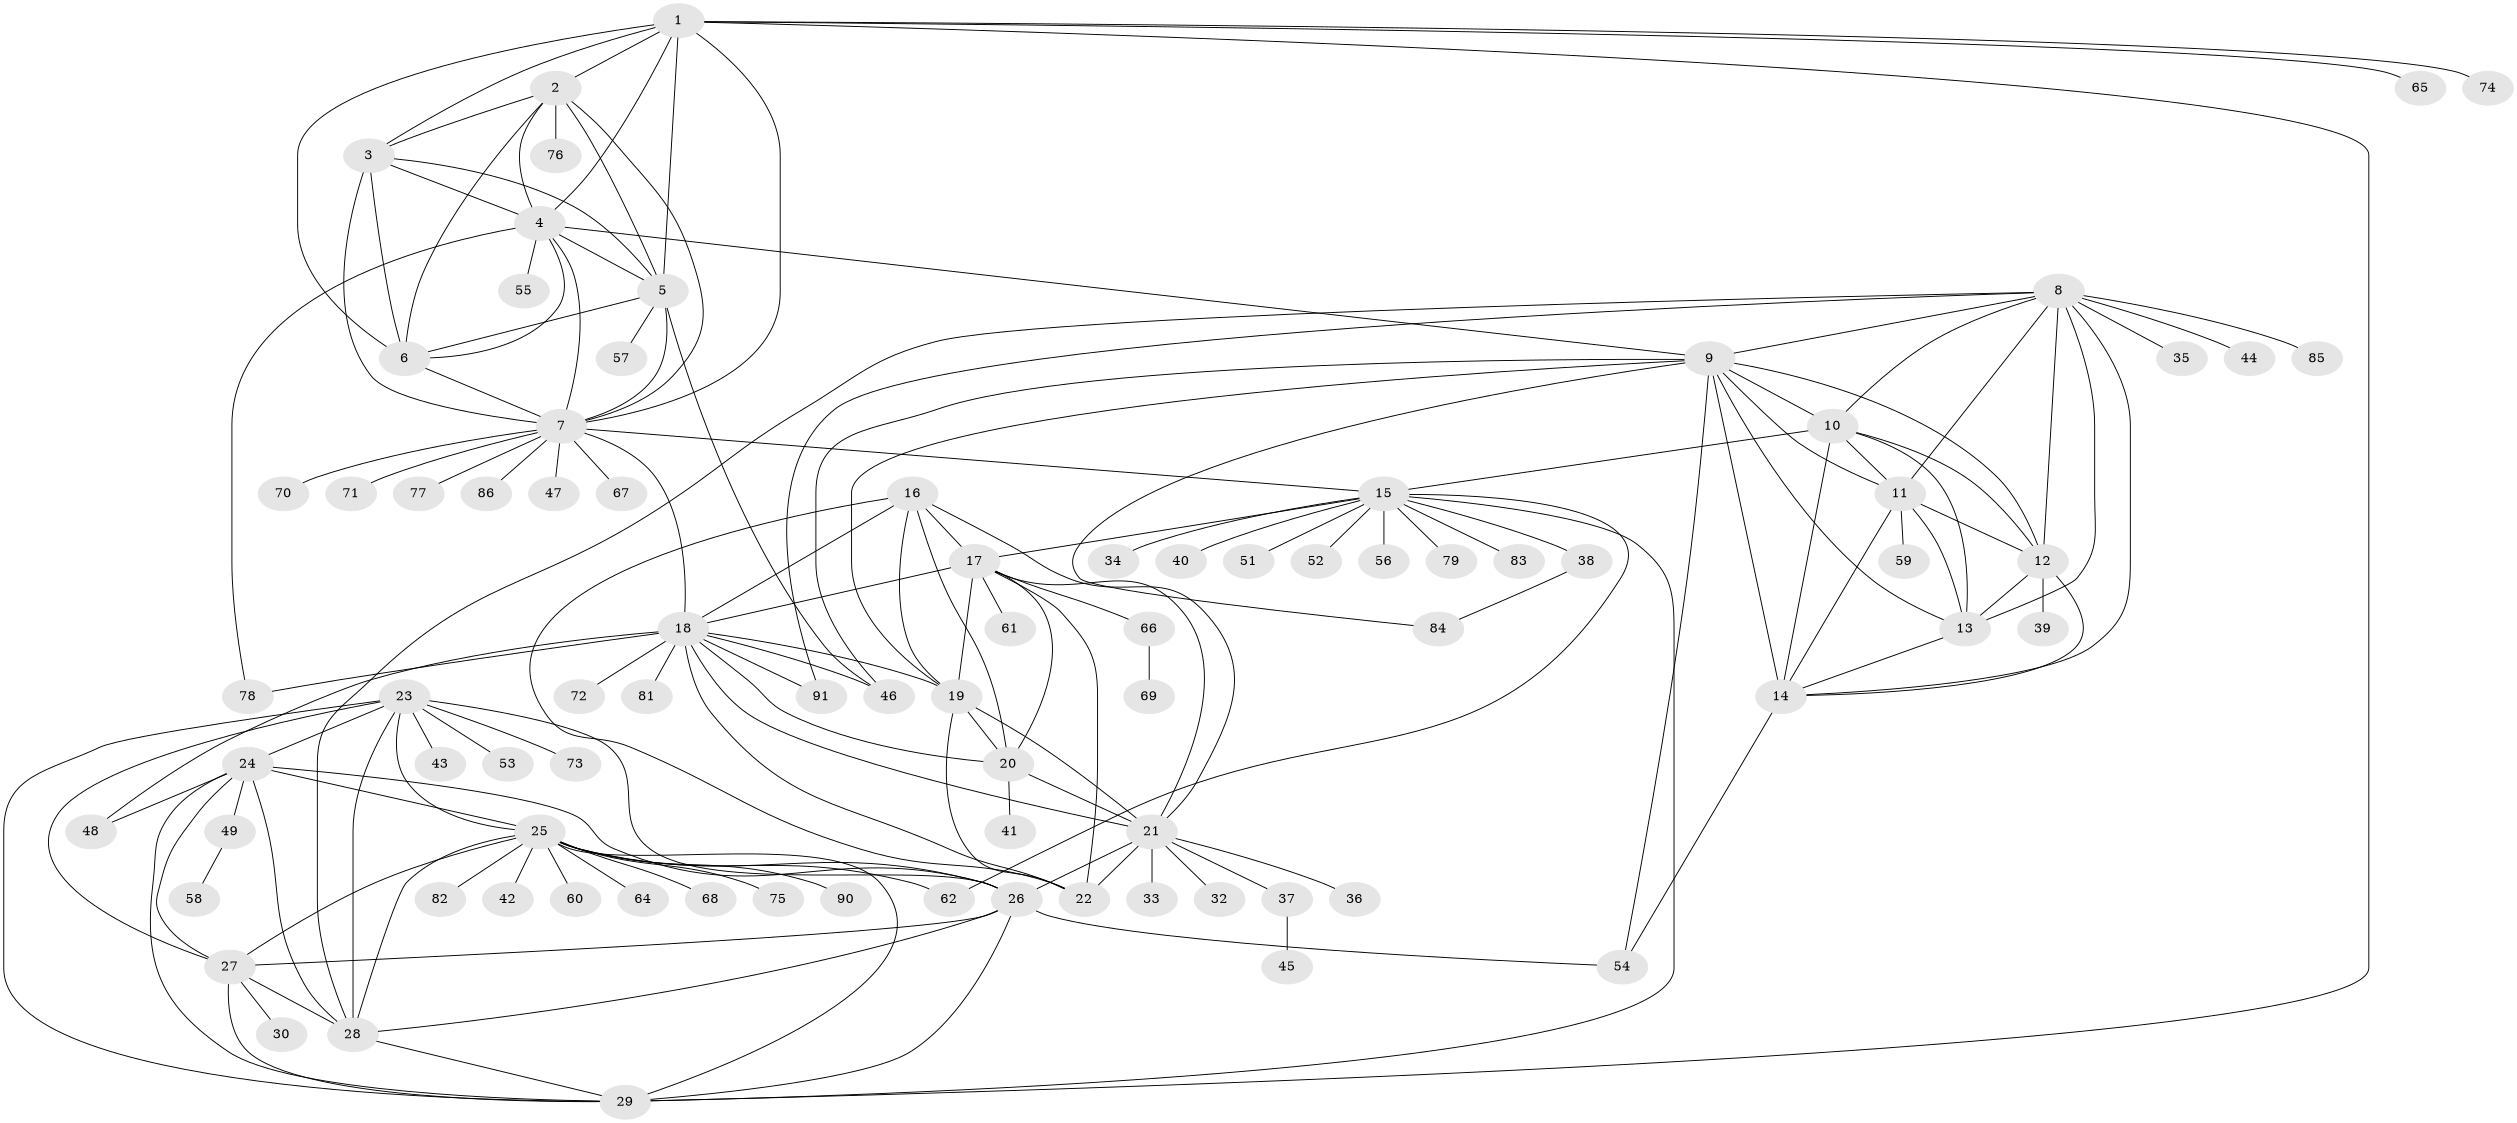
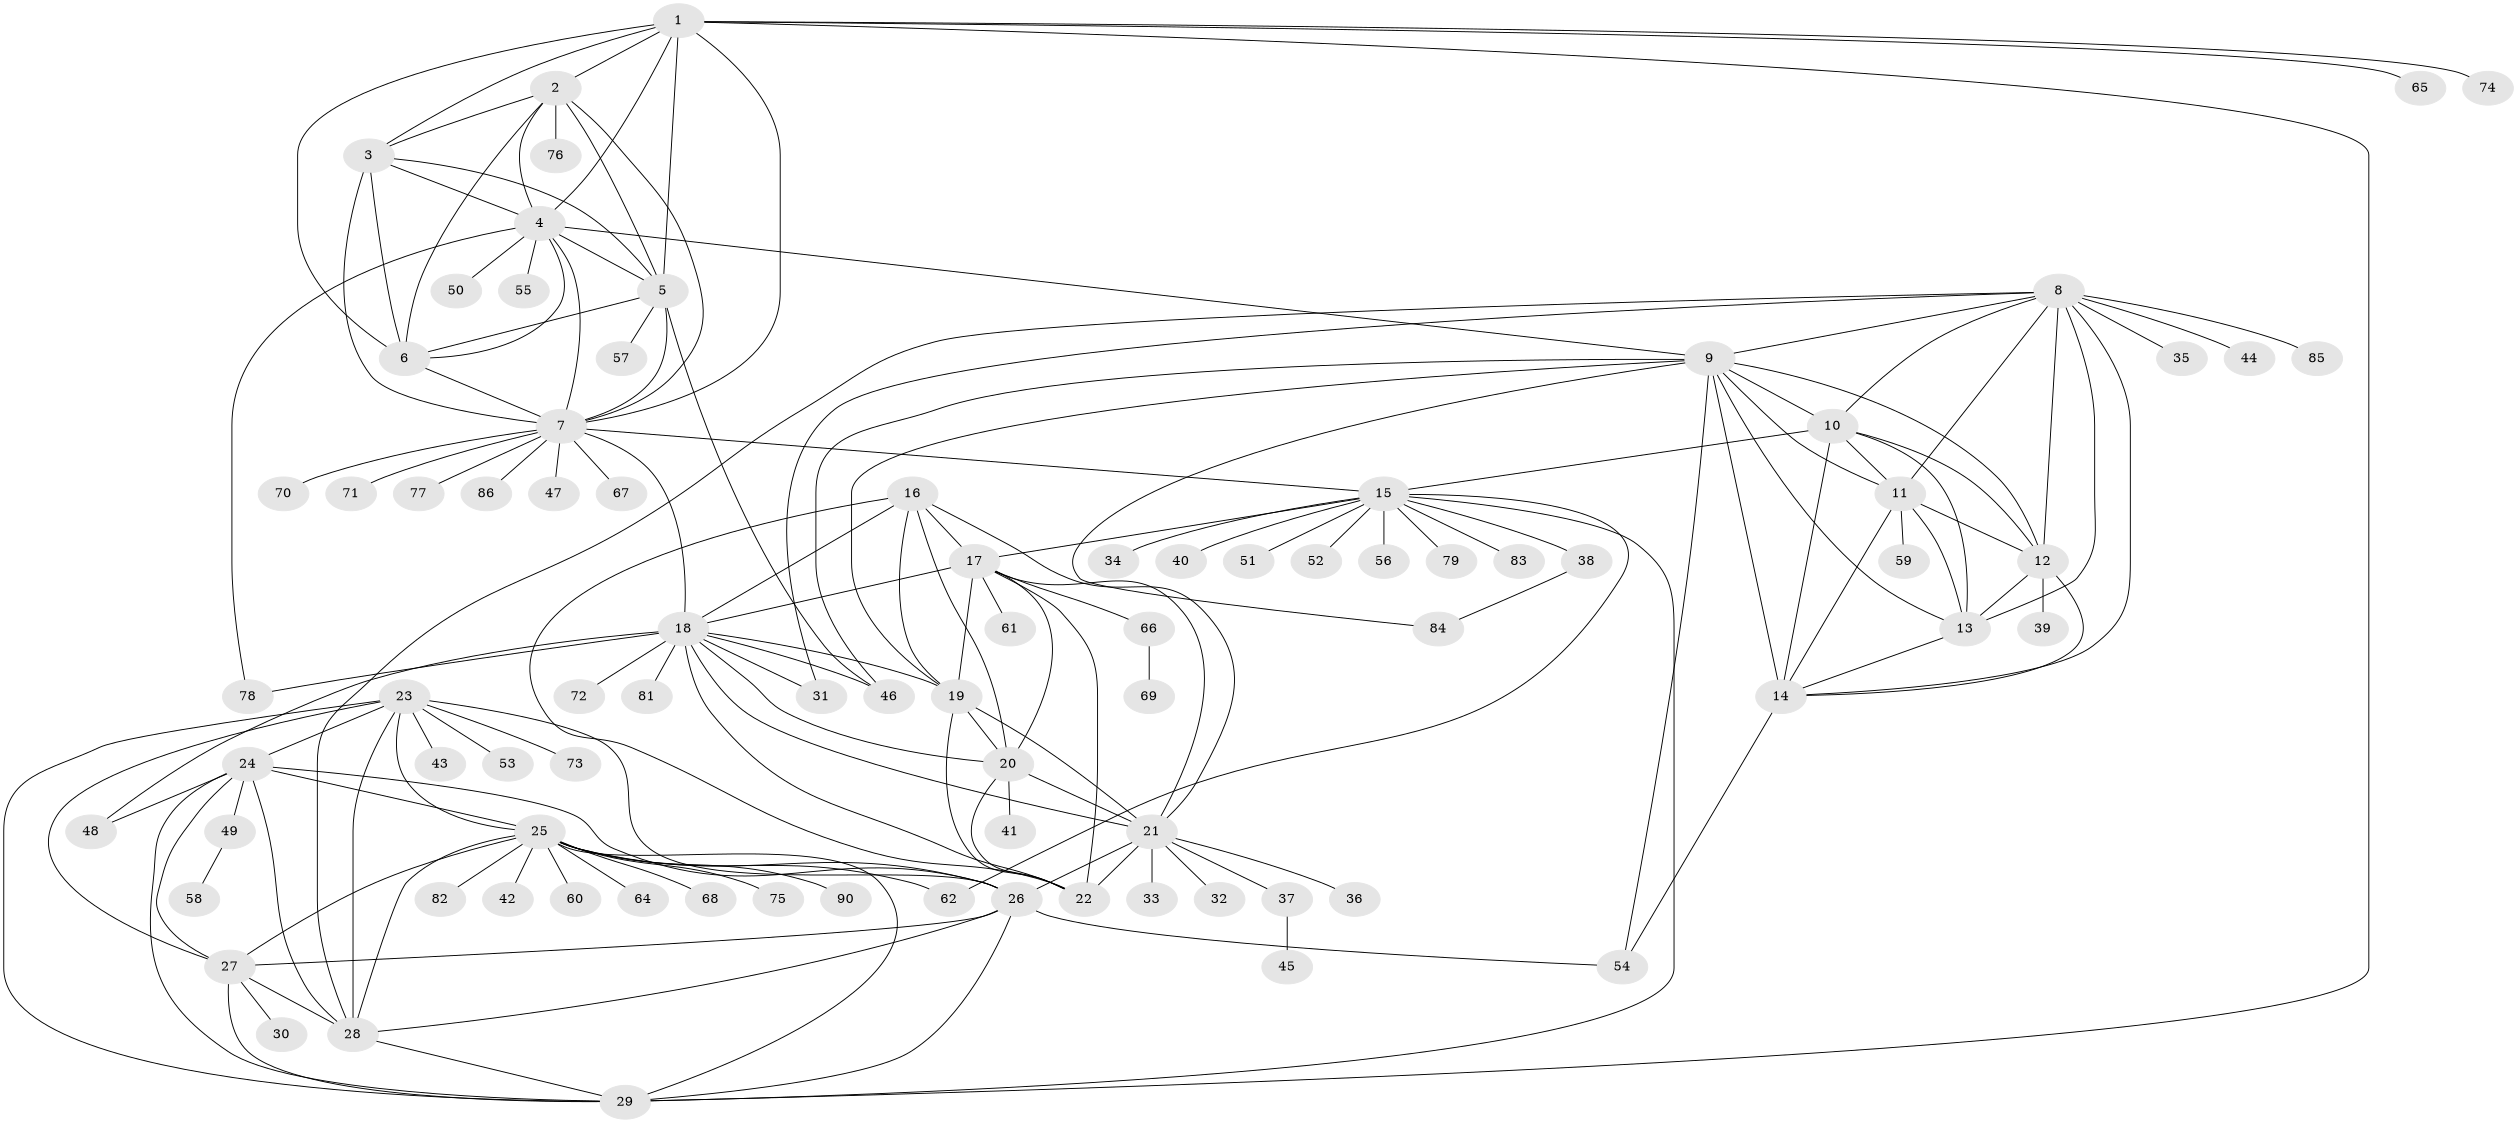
node "50": added
node "91": label "91" -> "31"
edge "20" -- "22": added
